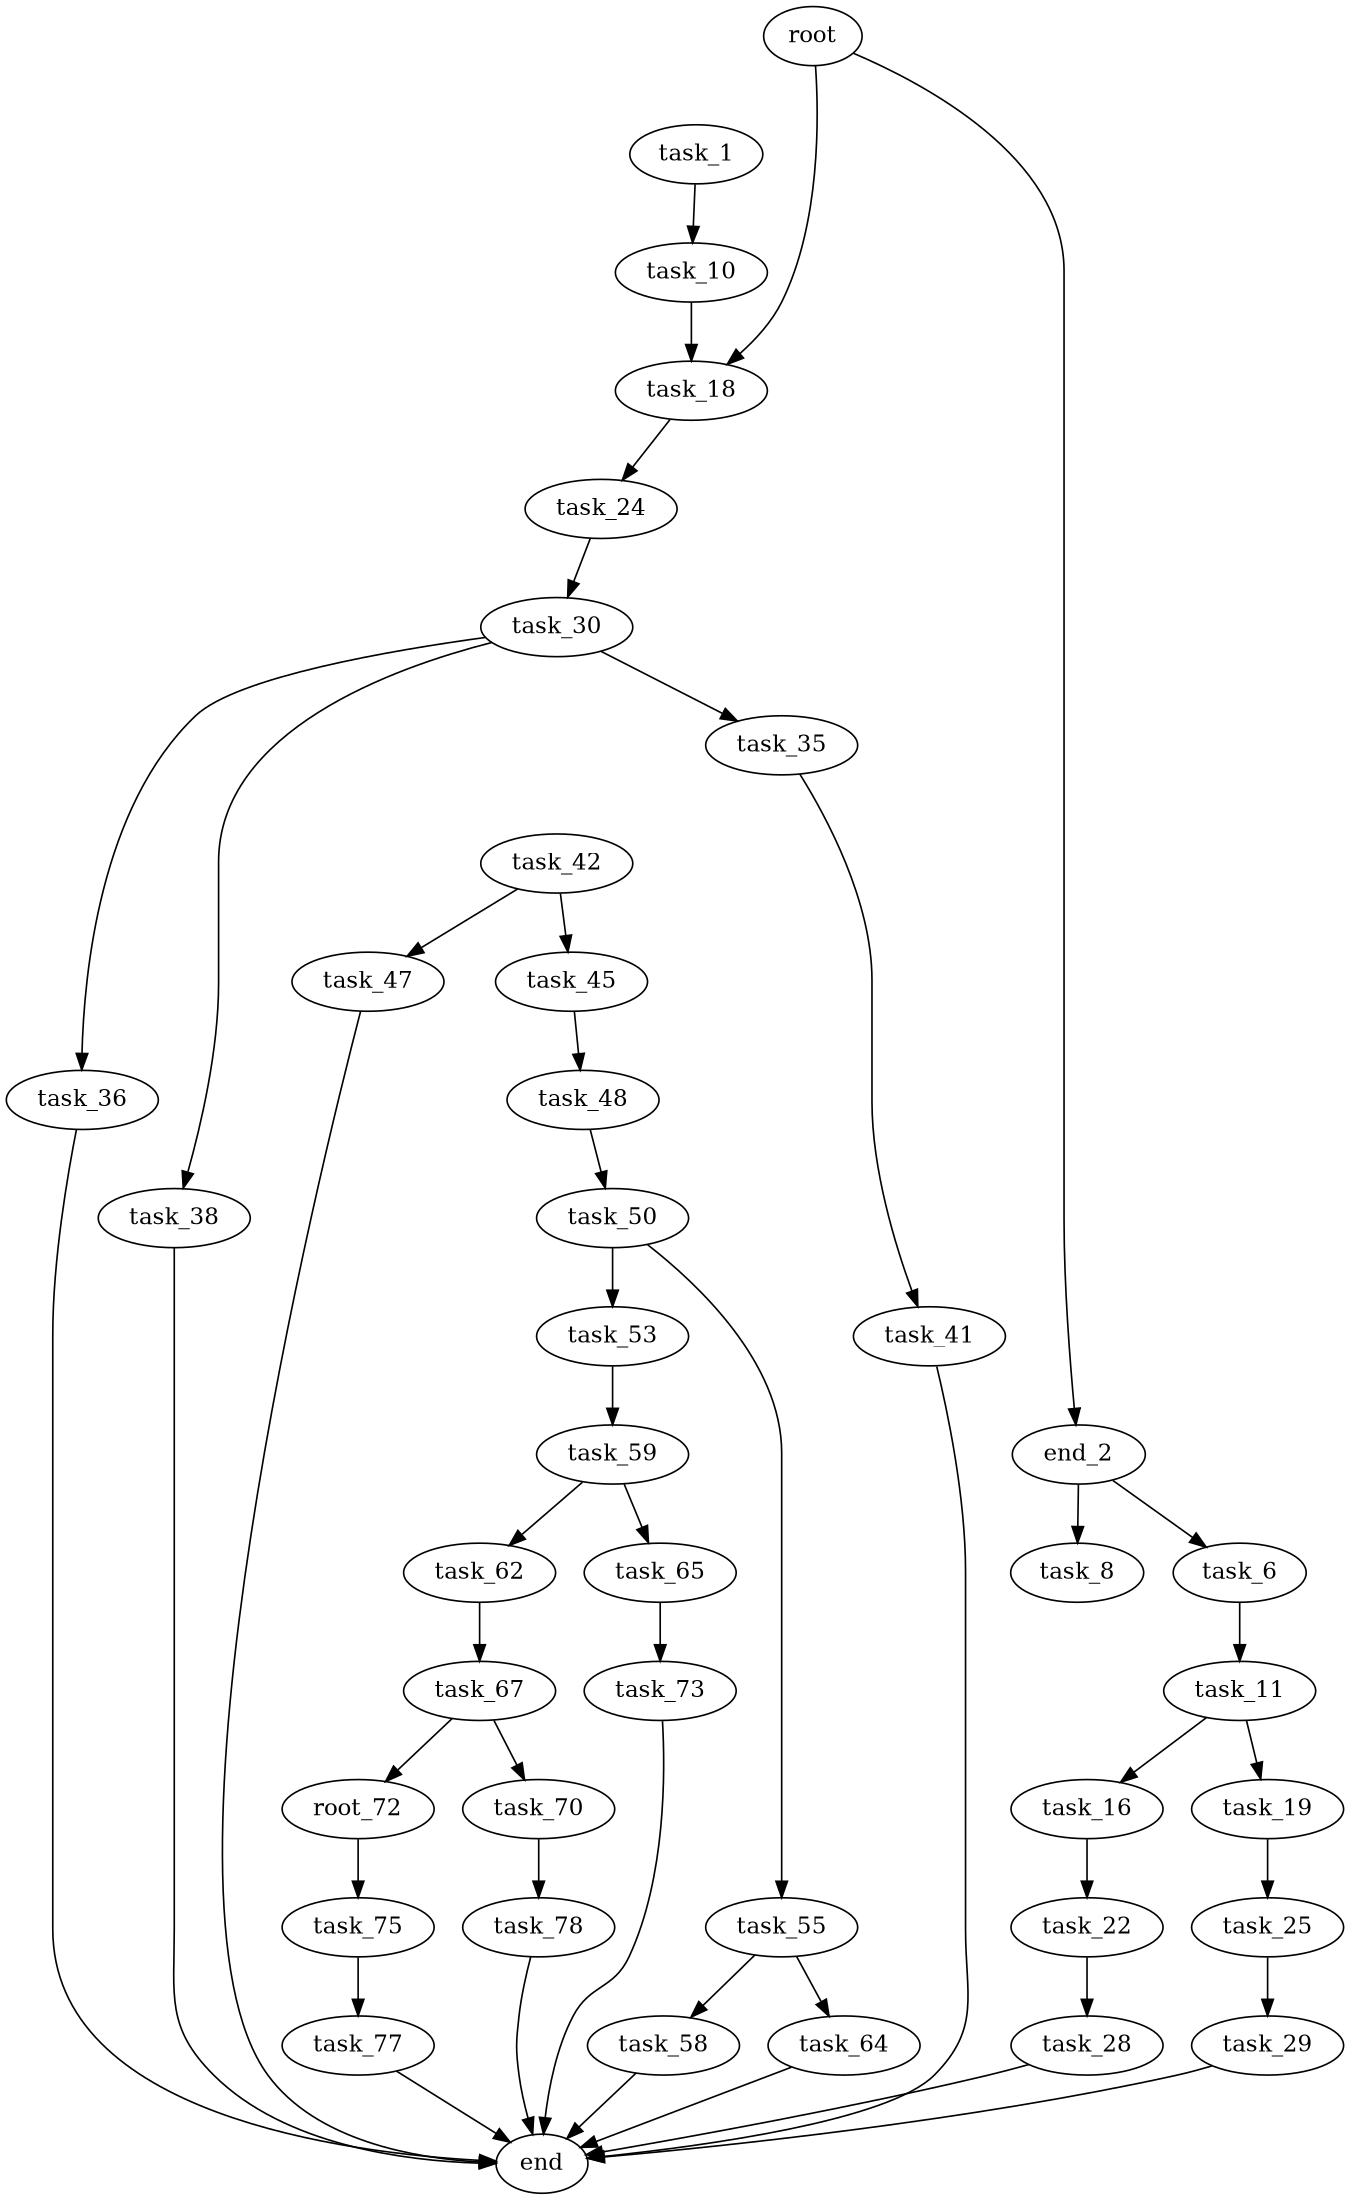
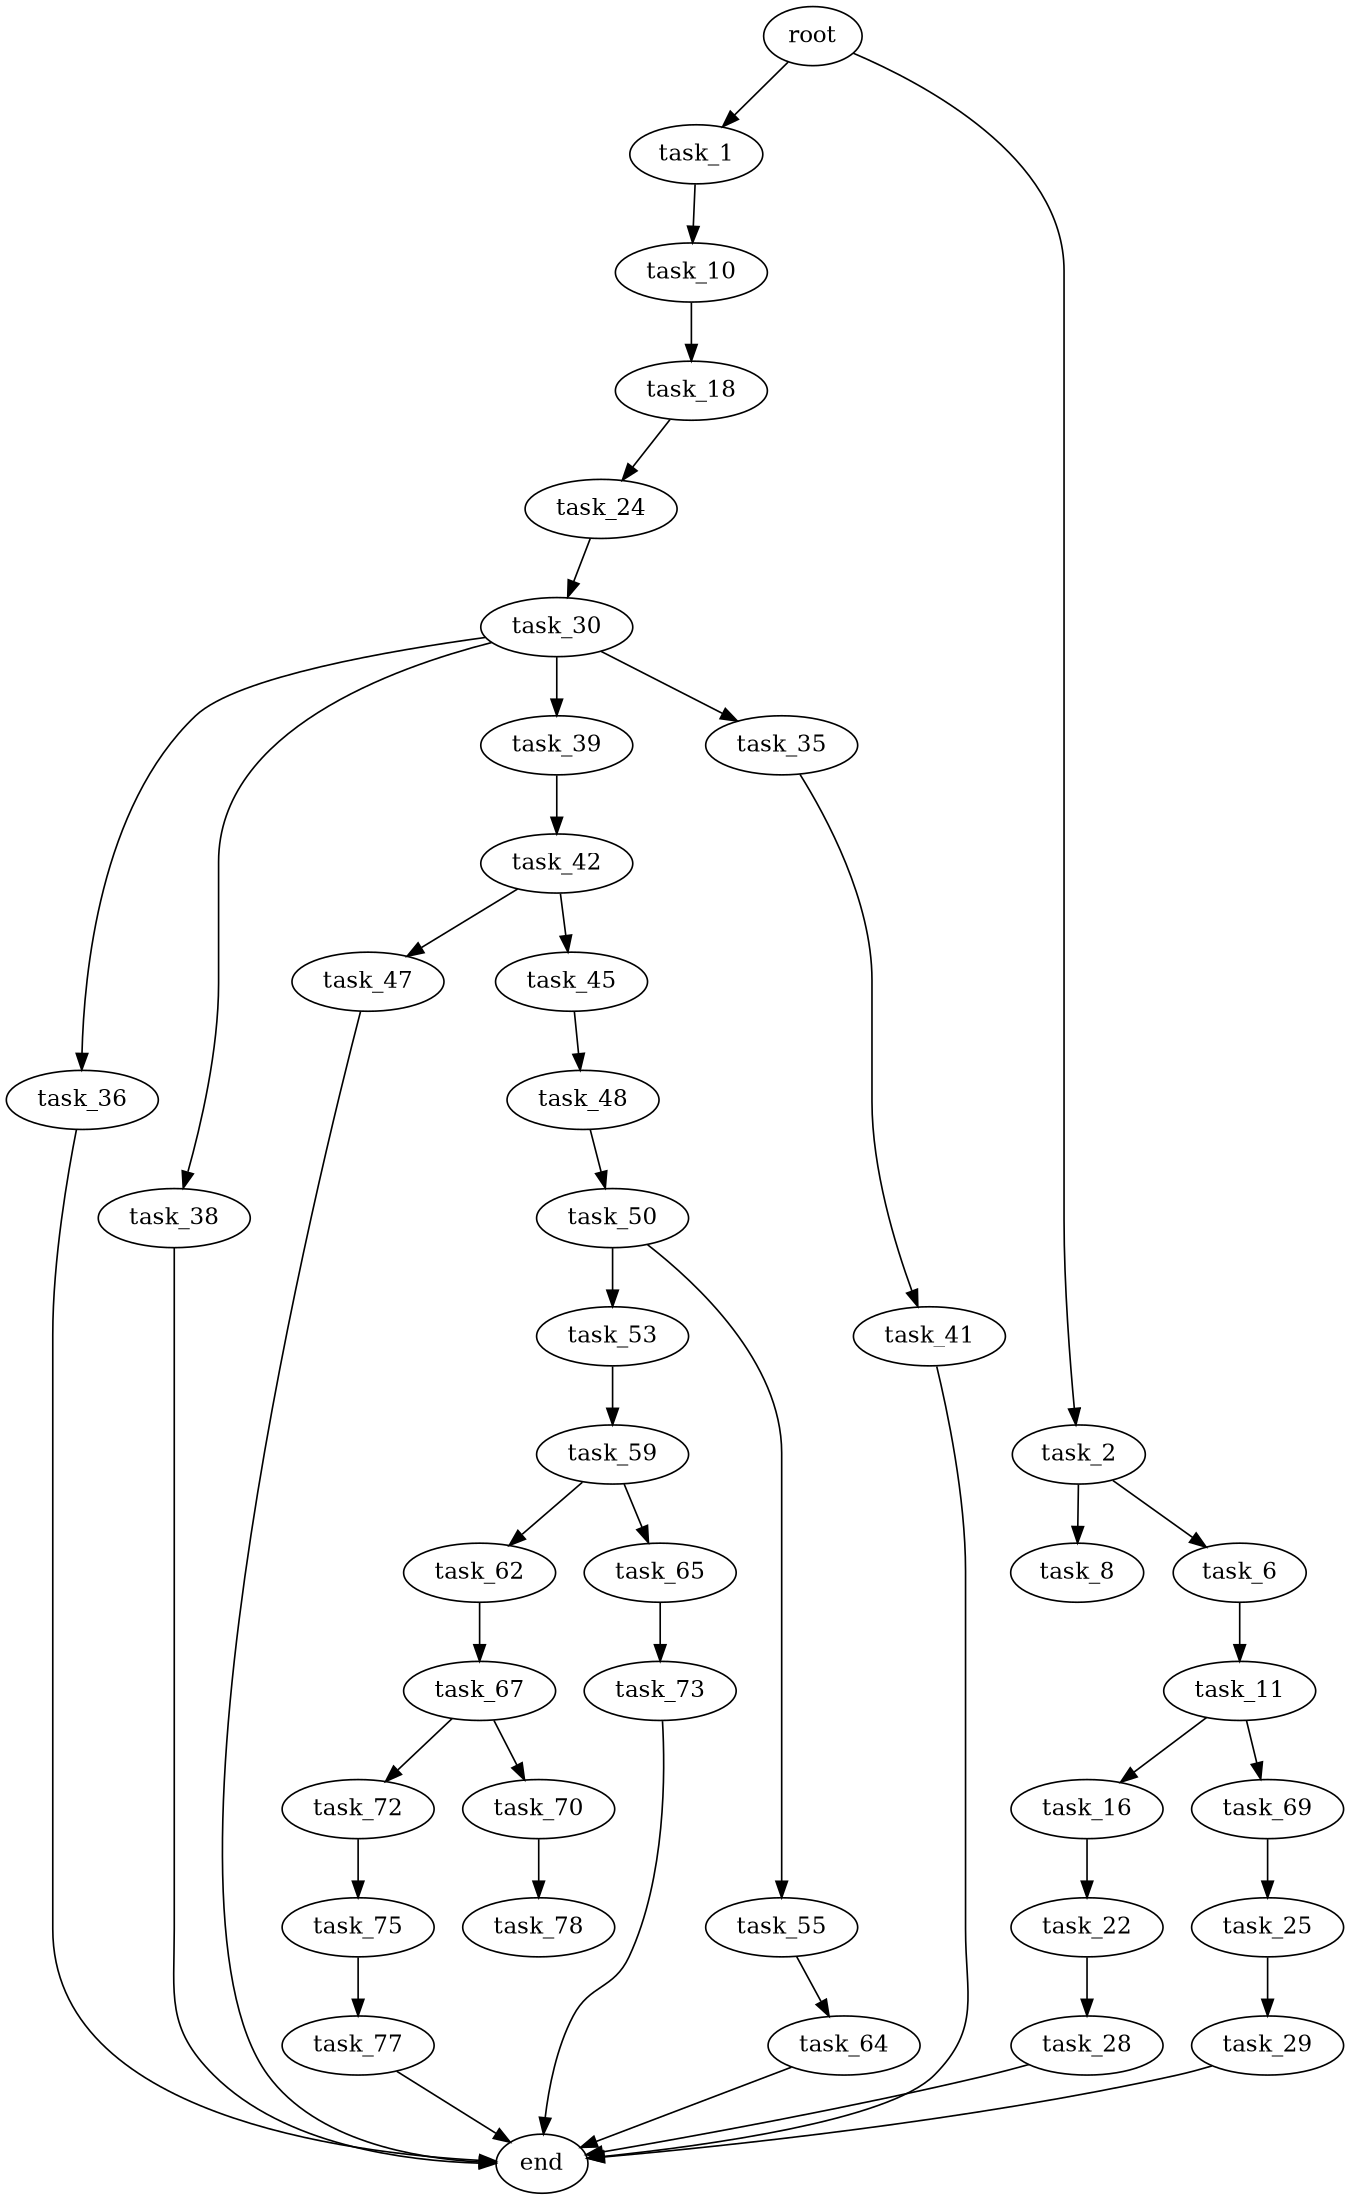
edge "root" -> "task_18": now "root" -> "task_1"
node "task_39": added
node "end_2": label "end_2" -> "task_2"
node "root_72": label "root_72" -> "task_72"
node "task_19": label "task_19" -> "task_69"
edge "task_78" -> "end": removed
node "task_58": removed
